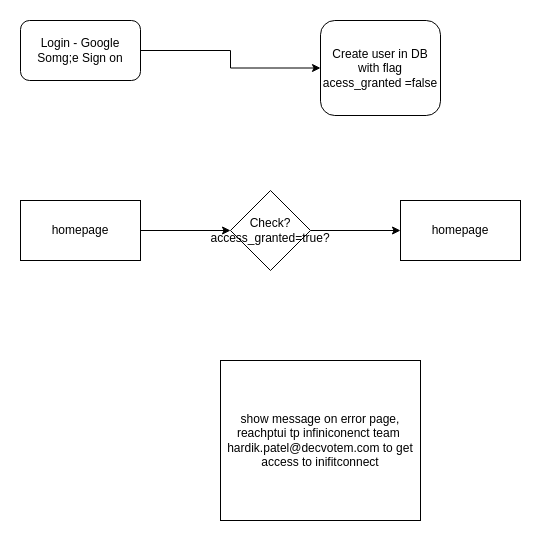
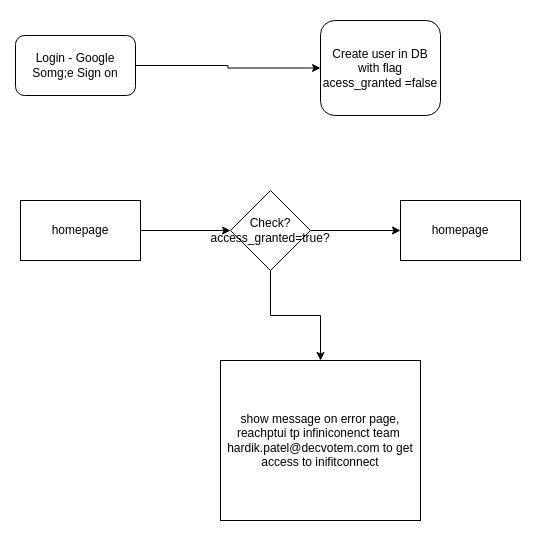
node "Login - Google Somg;e Sign on": moved (81, 51) -> (76, 66)
edge "Check? access_granted=true?" -> "show message on error page, reachptui tp infiniconenct team hardik.patel@decvotem.com to get access to inifitconnect": added
